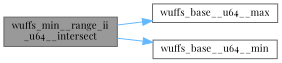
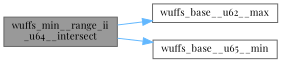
node "wuffs_base__u64__max": label "wuffs_base__u64__max" -> "wuffs_base__u62__max"
node "wuffs_base__u64__min": label "wuffs_base__u64__min" -> "wuffs_base__u65__min"
